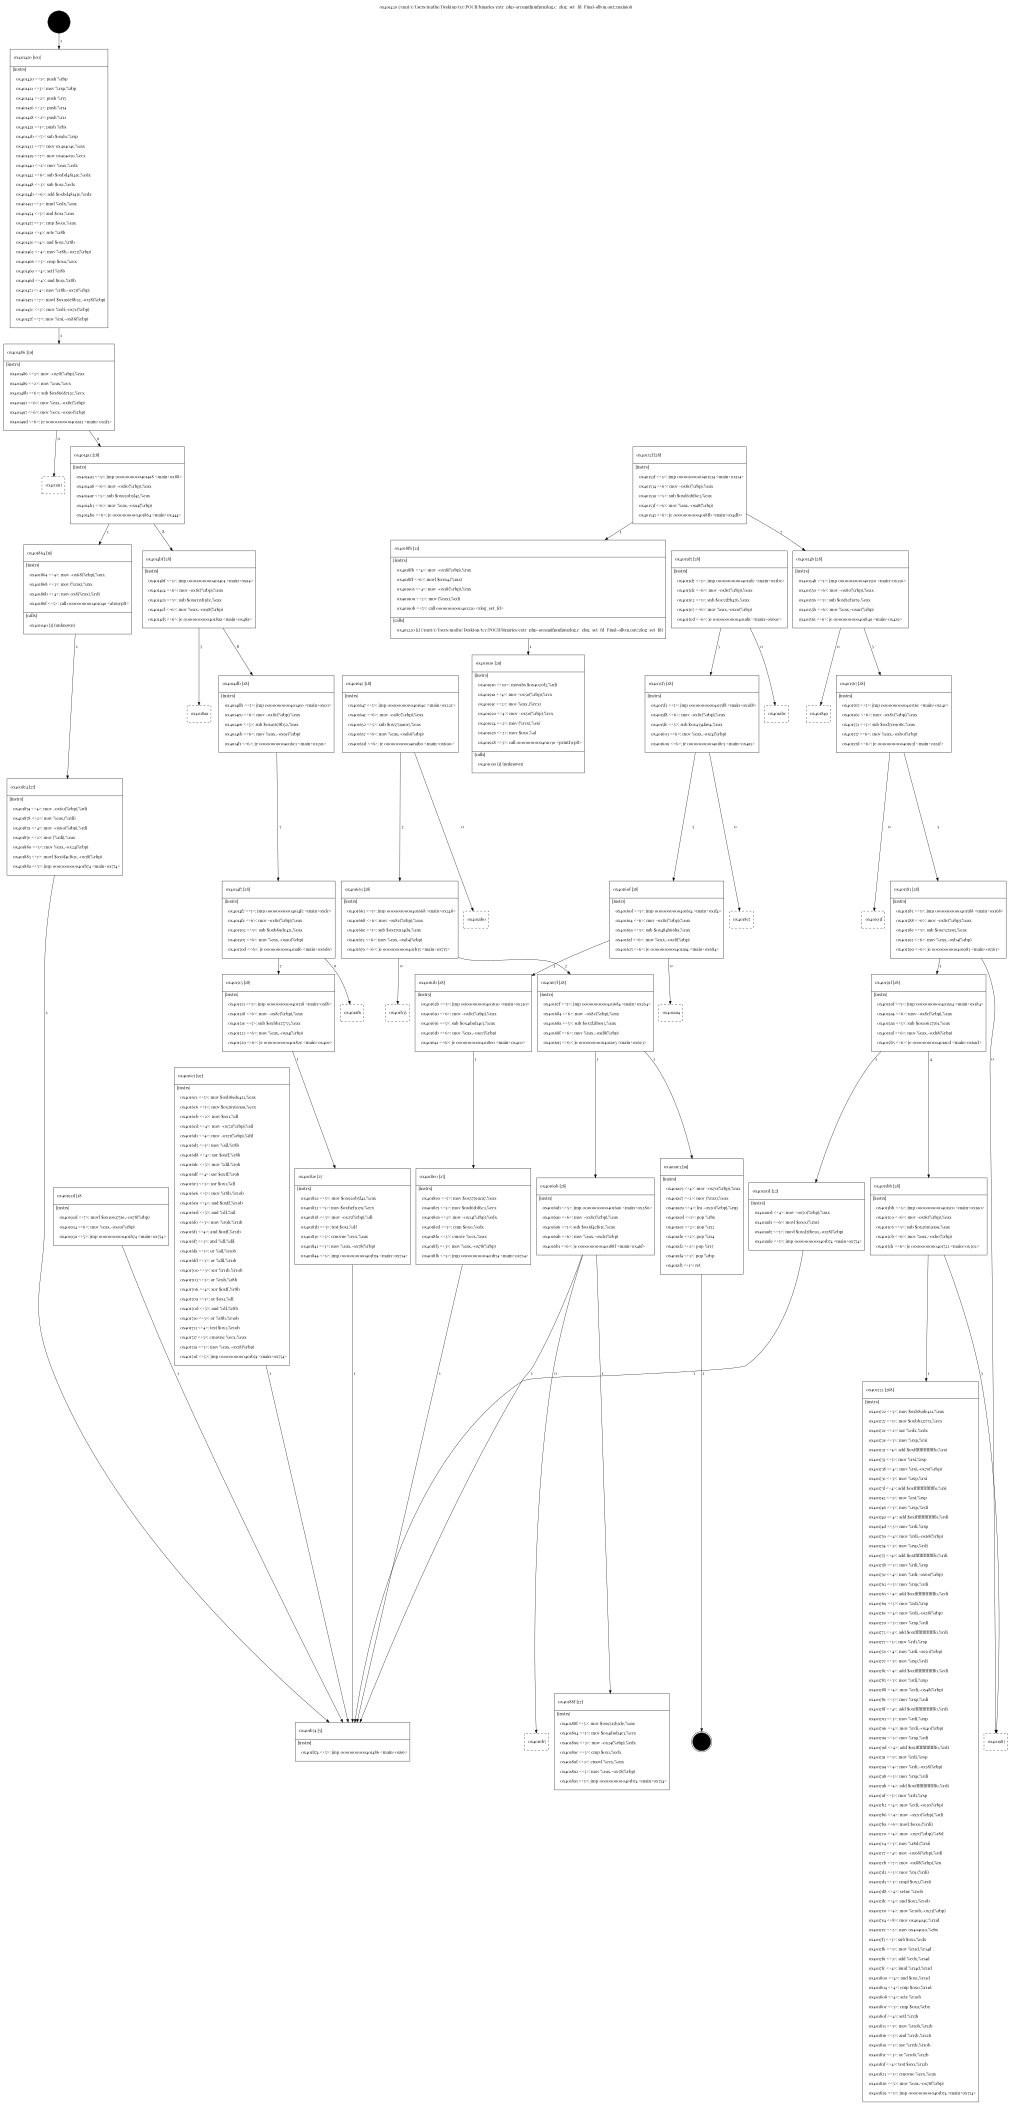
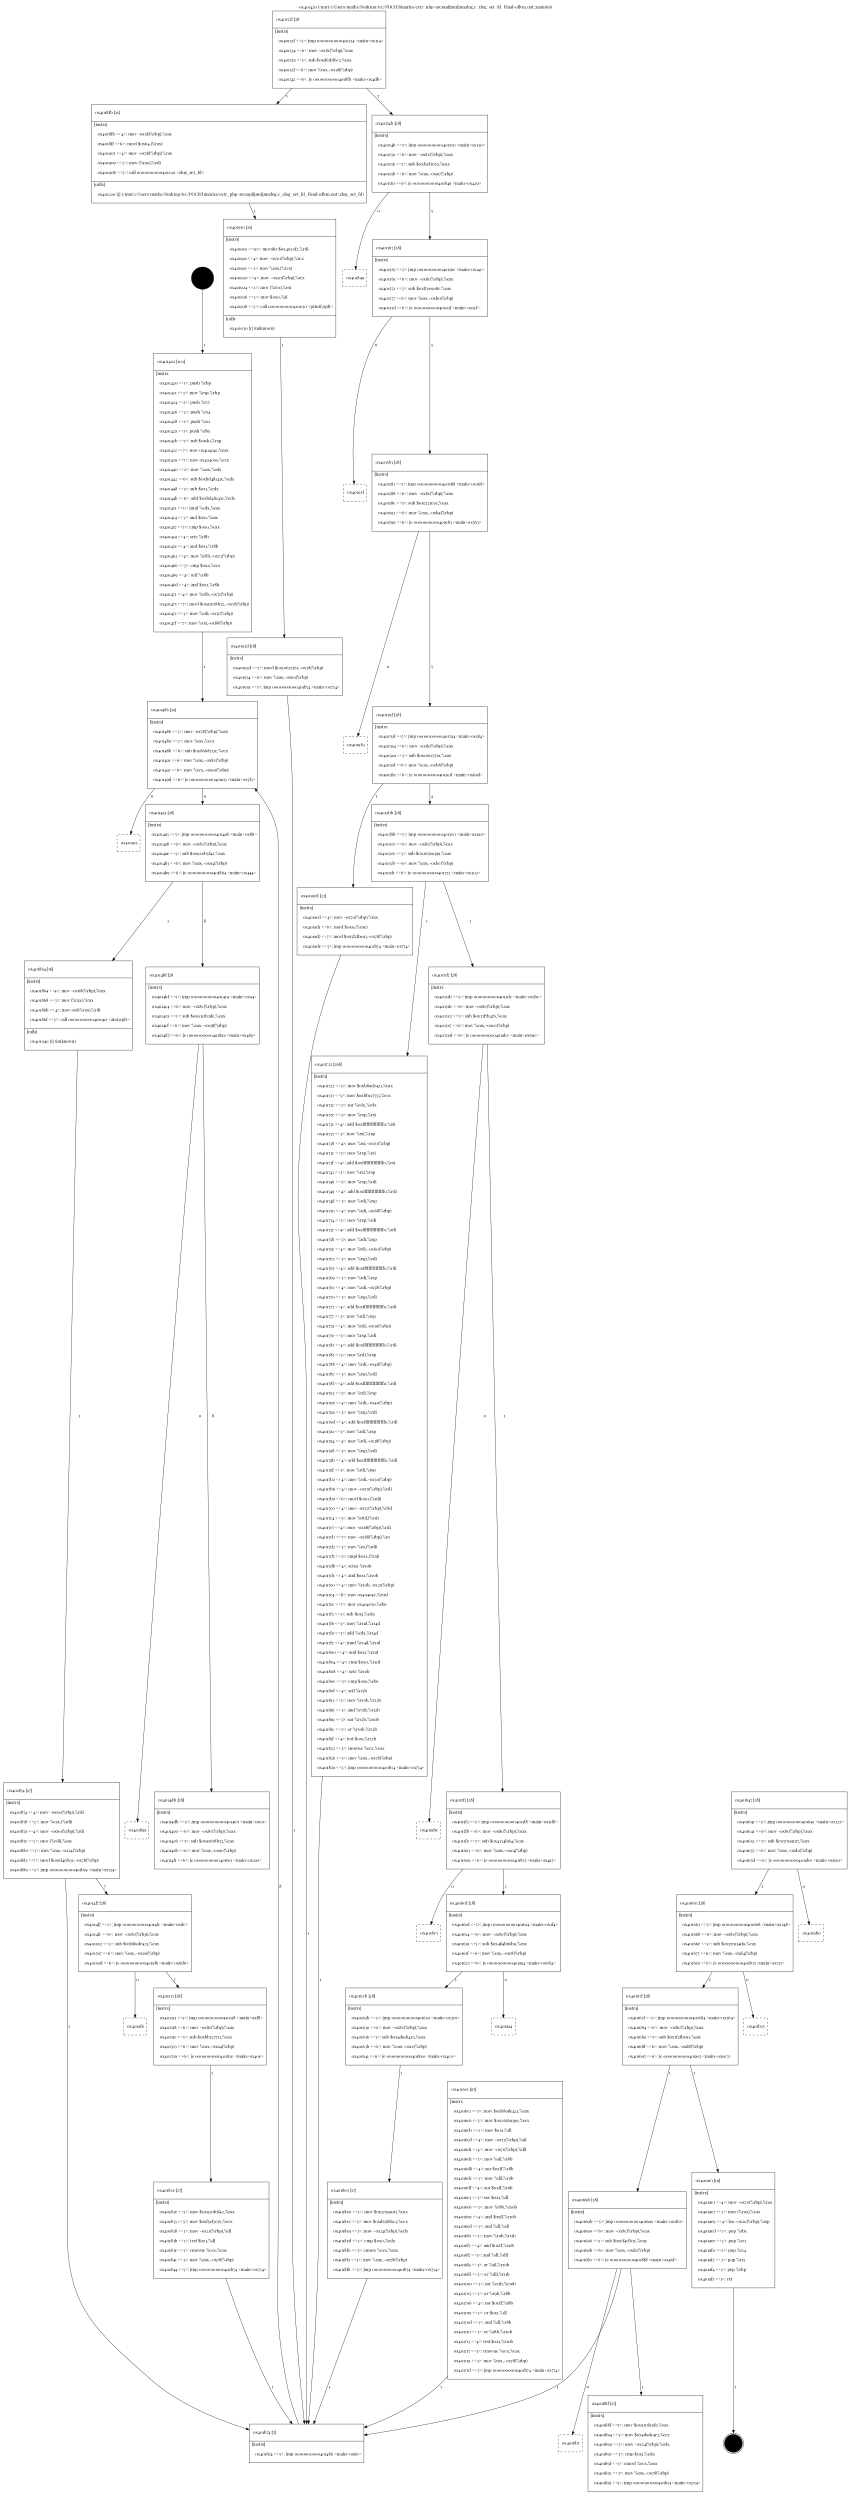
edge "0x401910 [29]" -> "0x40192d [18]": added, label "1"
edge "0x4014bf [28]" -> "0x4018aa": label " 5" -> " 0"
edge "0x4014db [28]" -> "0x4014f7 [28]": now "0x401874 [27]" -> "0x4014f7 [28]"
edge "0x4015bb [28]" -> "0x401983": now "0x4015bb [28]" -> "0x4015d7 [28]"
edge "0x401b74 [5]" -> "0x401486 [29]": added, label "8"
edge "0x401722 [268]" -> "0x401b74 [5]": added, label "1"
